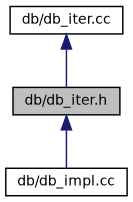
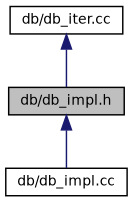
node "db/db_iter.h": label "db/db_iter.h" -> "db/db_impl.h"
